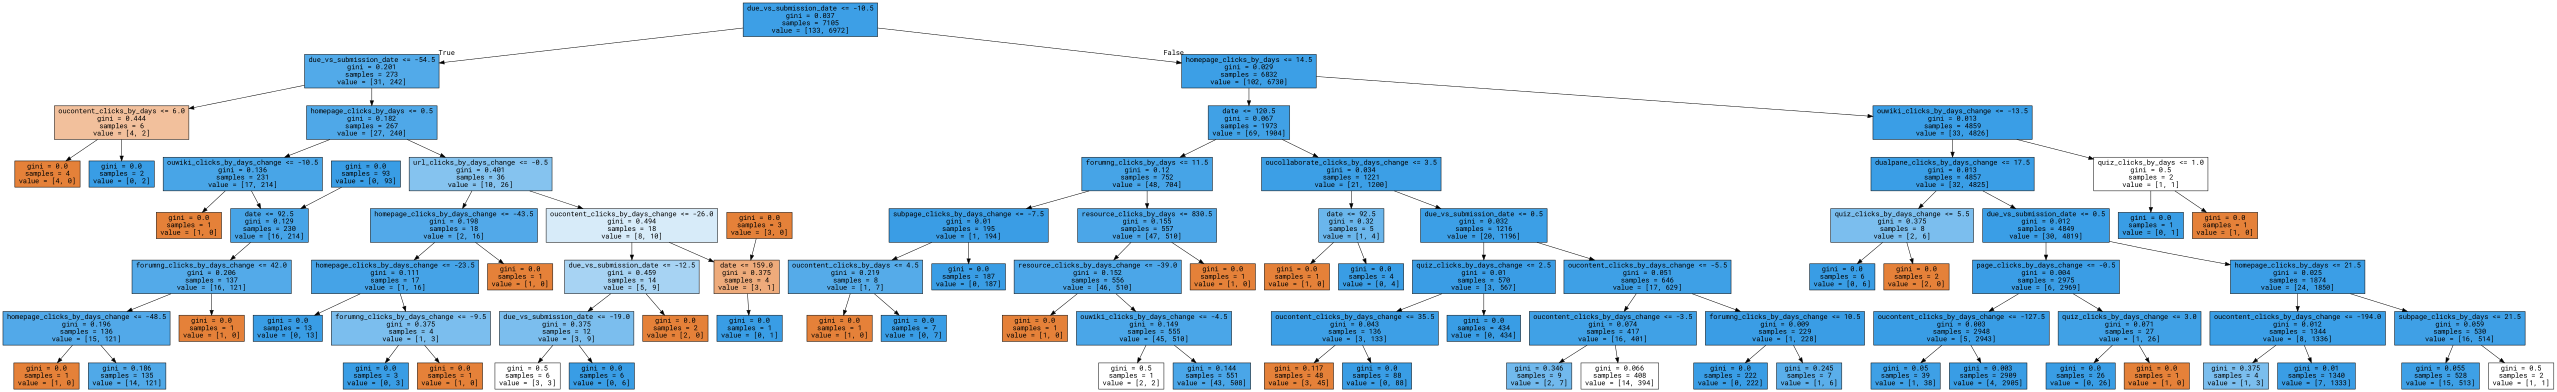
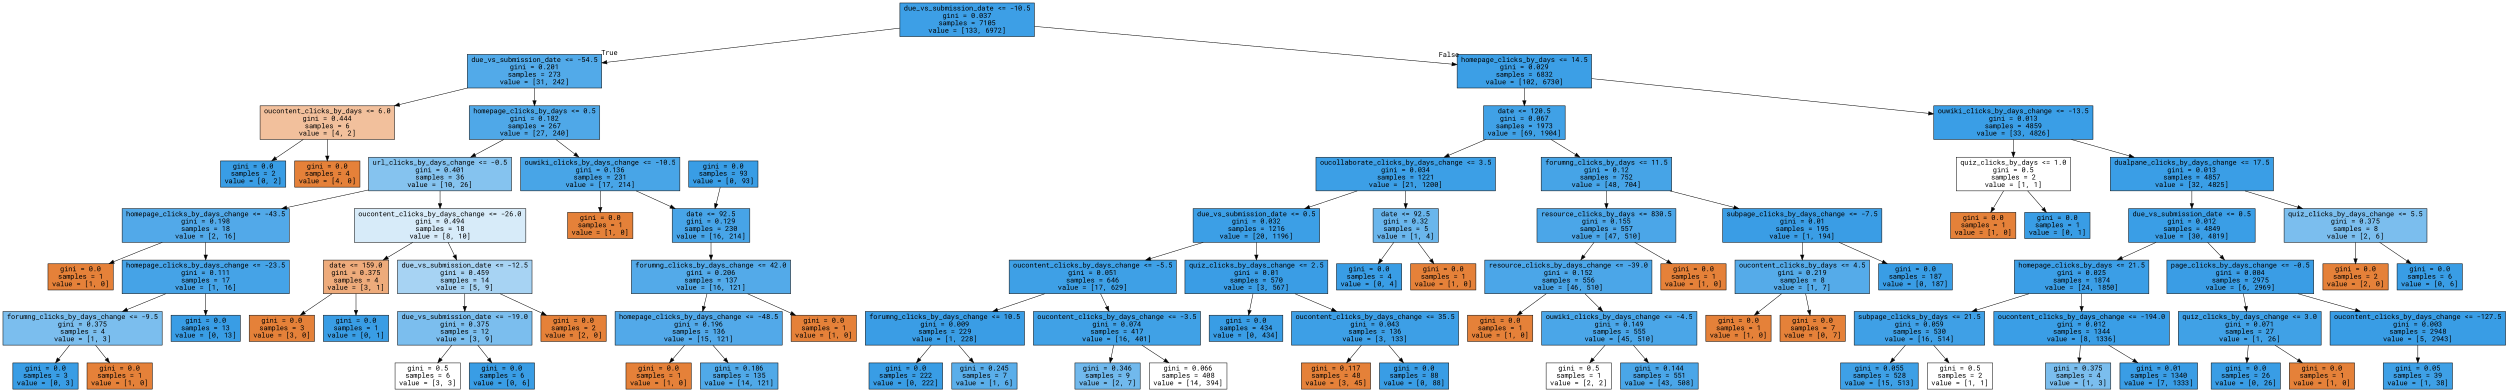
edge "gini = 0.0 samples = 3 value = [3, 0]" -> "date <= 159.0 gini = 0.375 samples = 4 value = [3, 1]": reversed
node "gini = 0.0 samples = 7 value = [0, 7]": fillcolor #399de5ff -> #e58139ff
node "gini = 0.003 samples = 2909 value = [4, 2905]": removed
